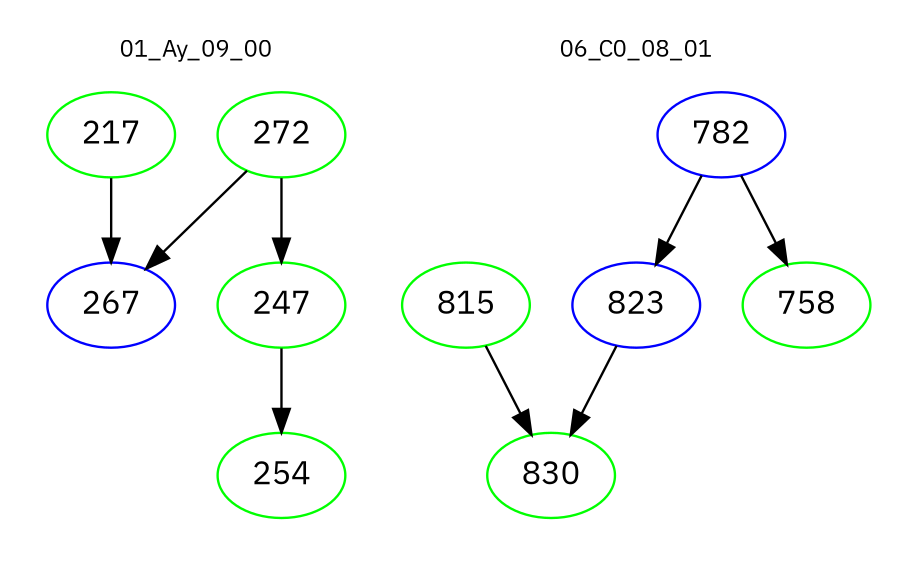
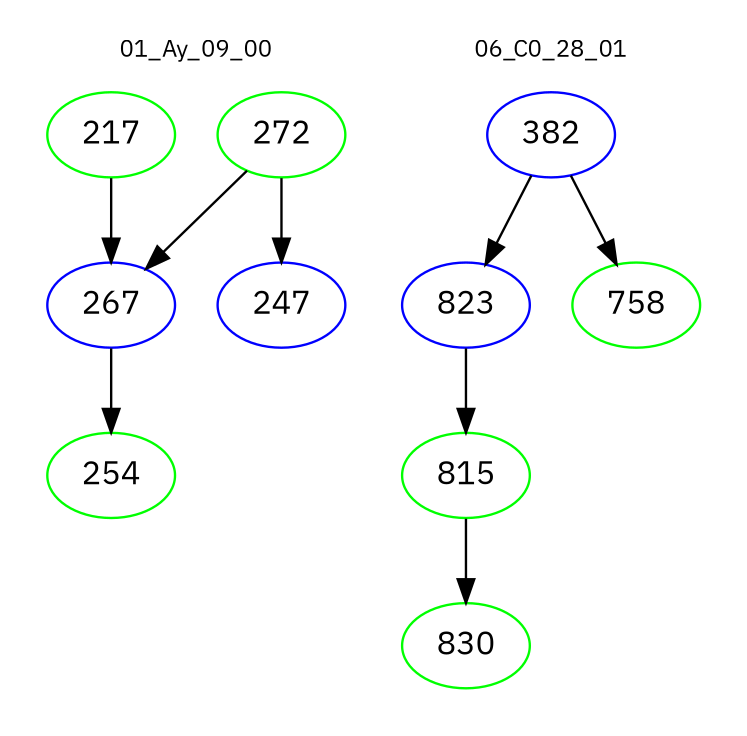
cluster "06_C0_08_01": label "06_C0_08_01" -> "06_C0_28_01"
node "782": label "782" -> "382"
node "247": color green -> blue
edge "247" -> "254": now "267" -> "254"
edge "823" -> "830": now "823" -> "815"
